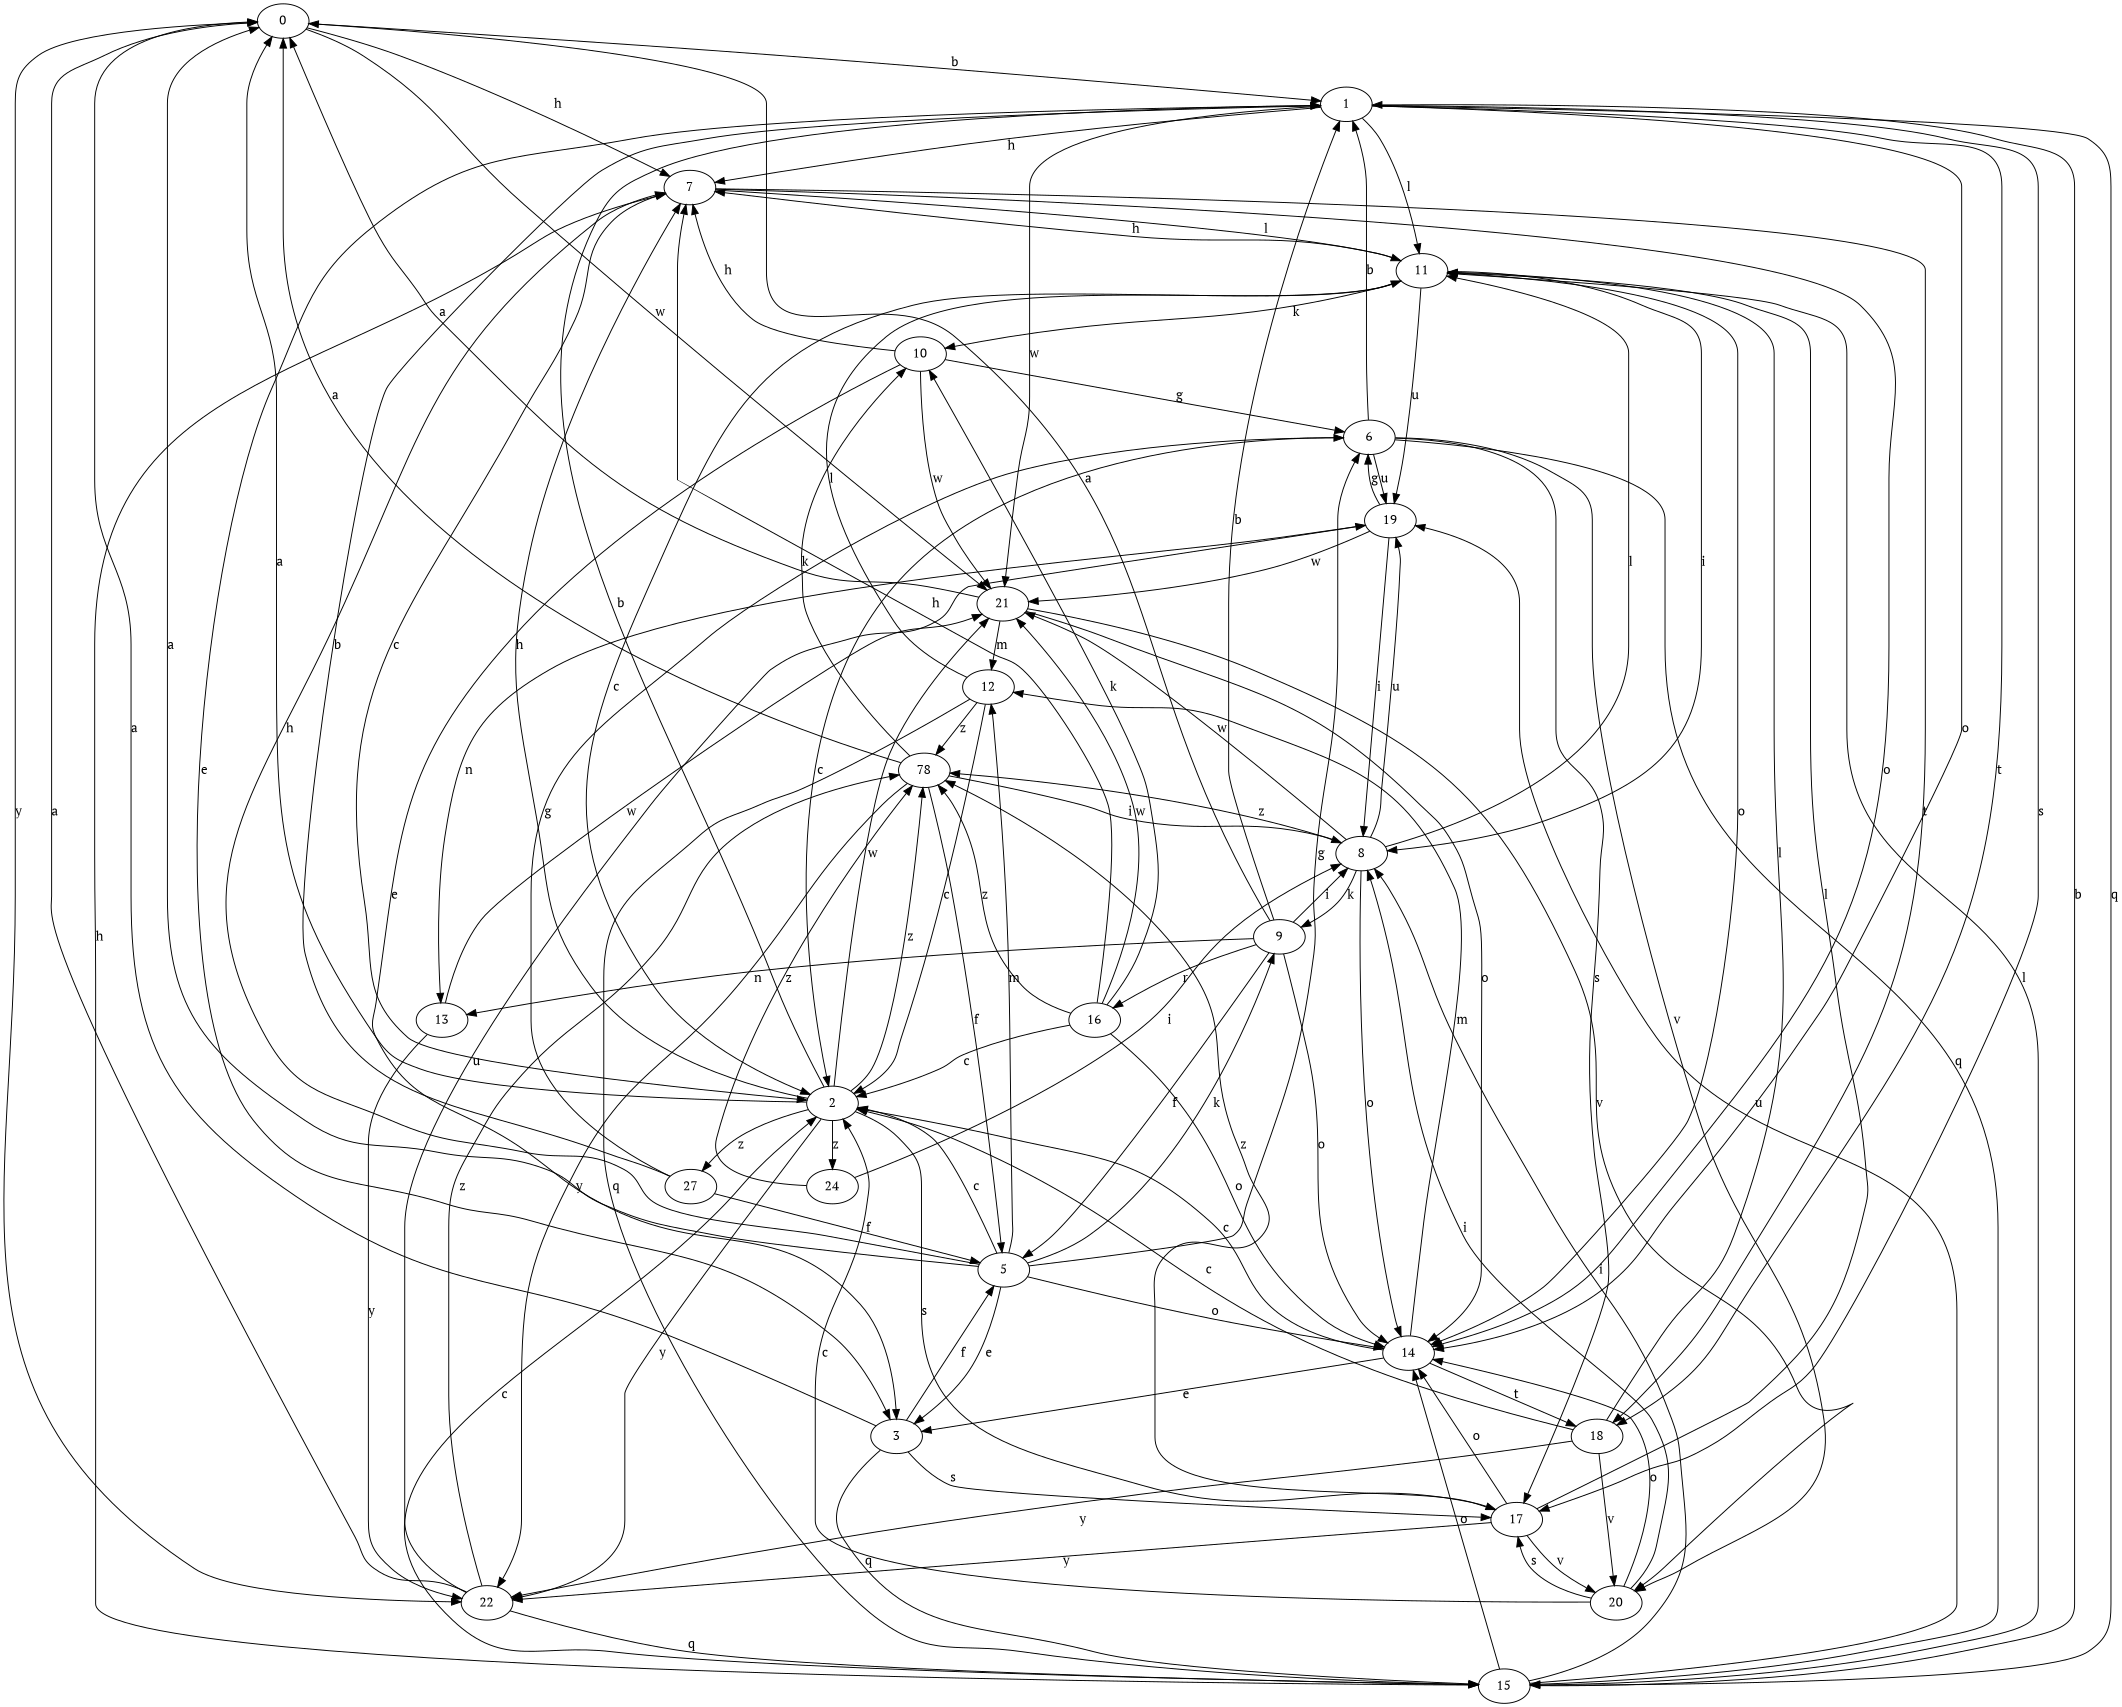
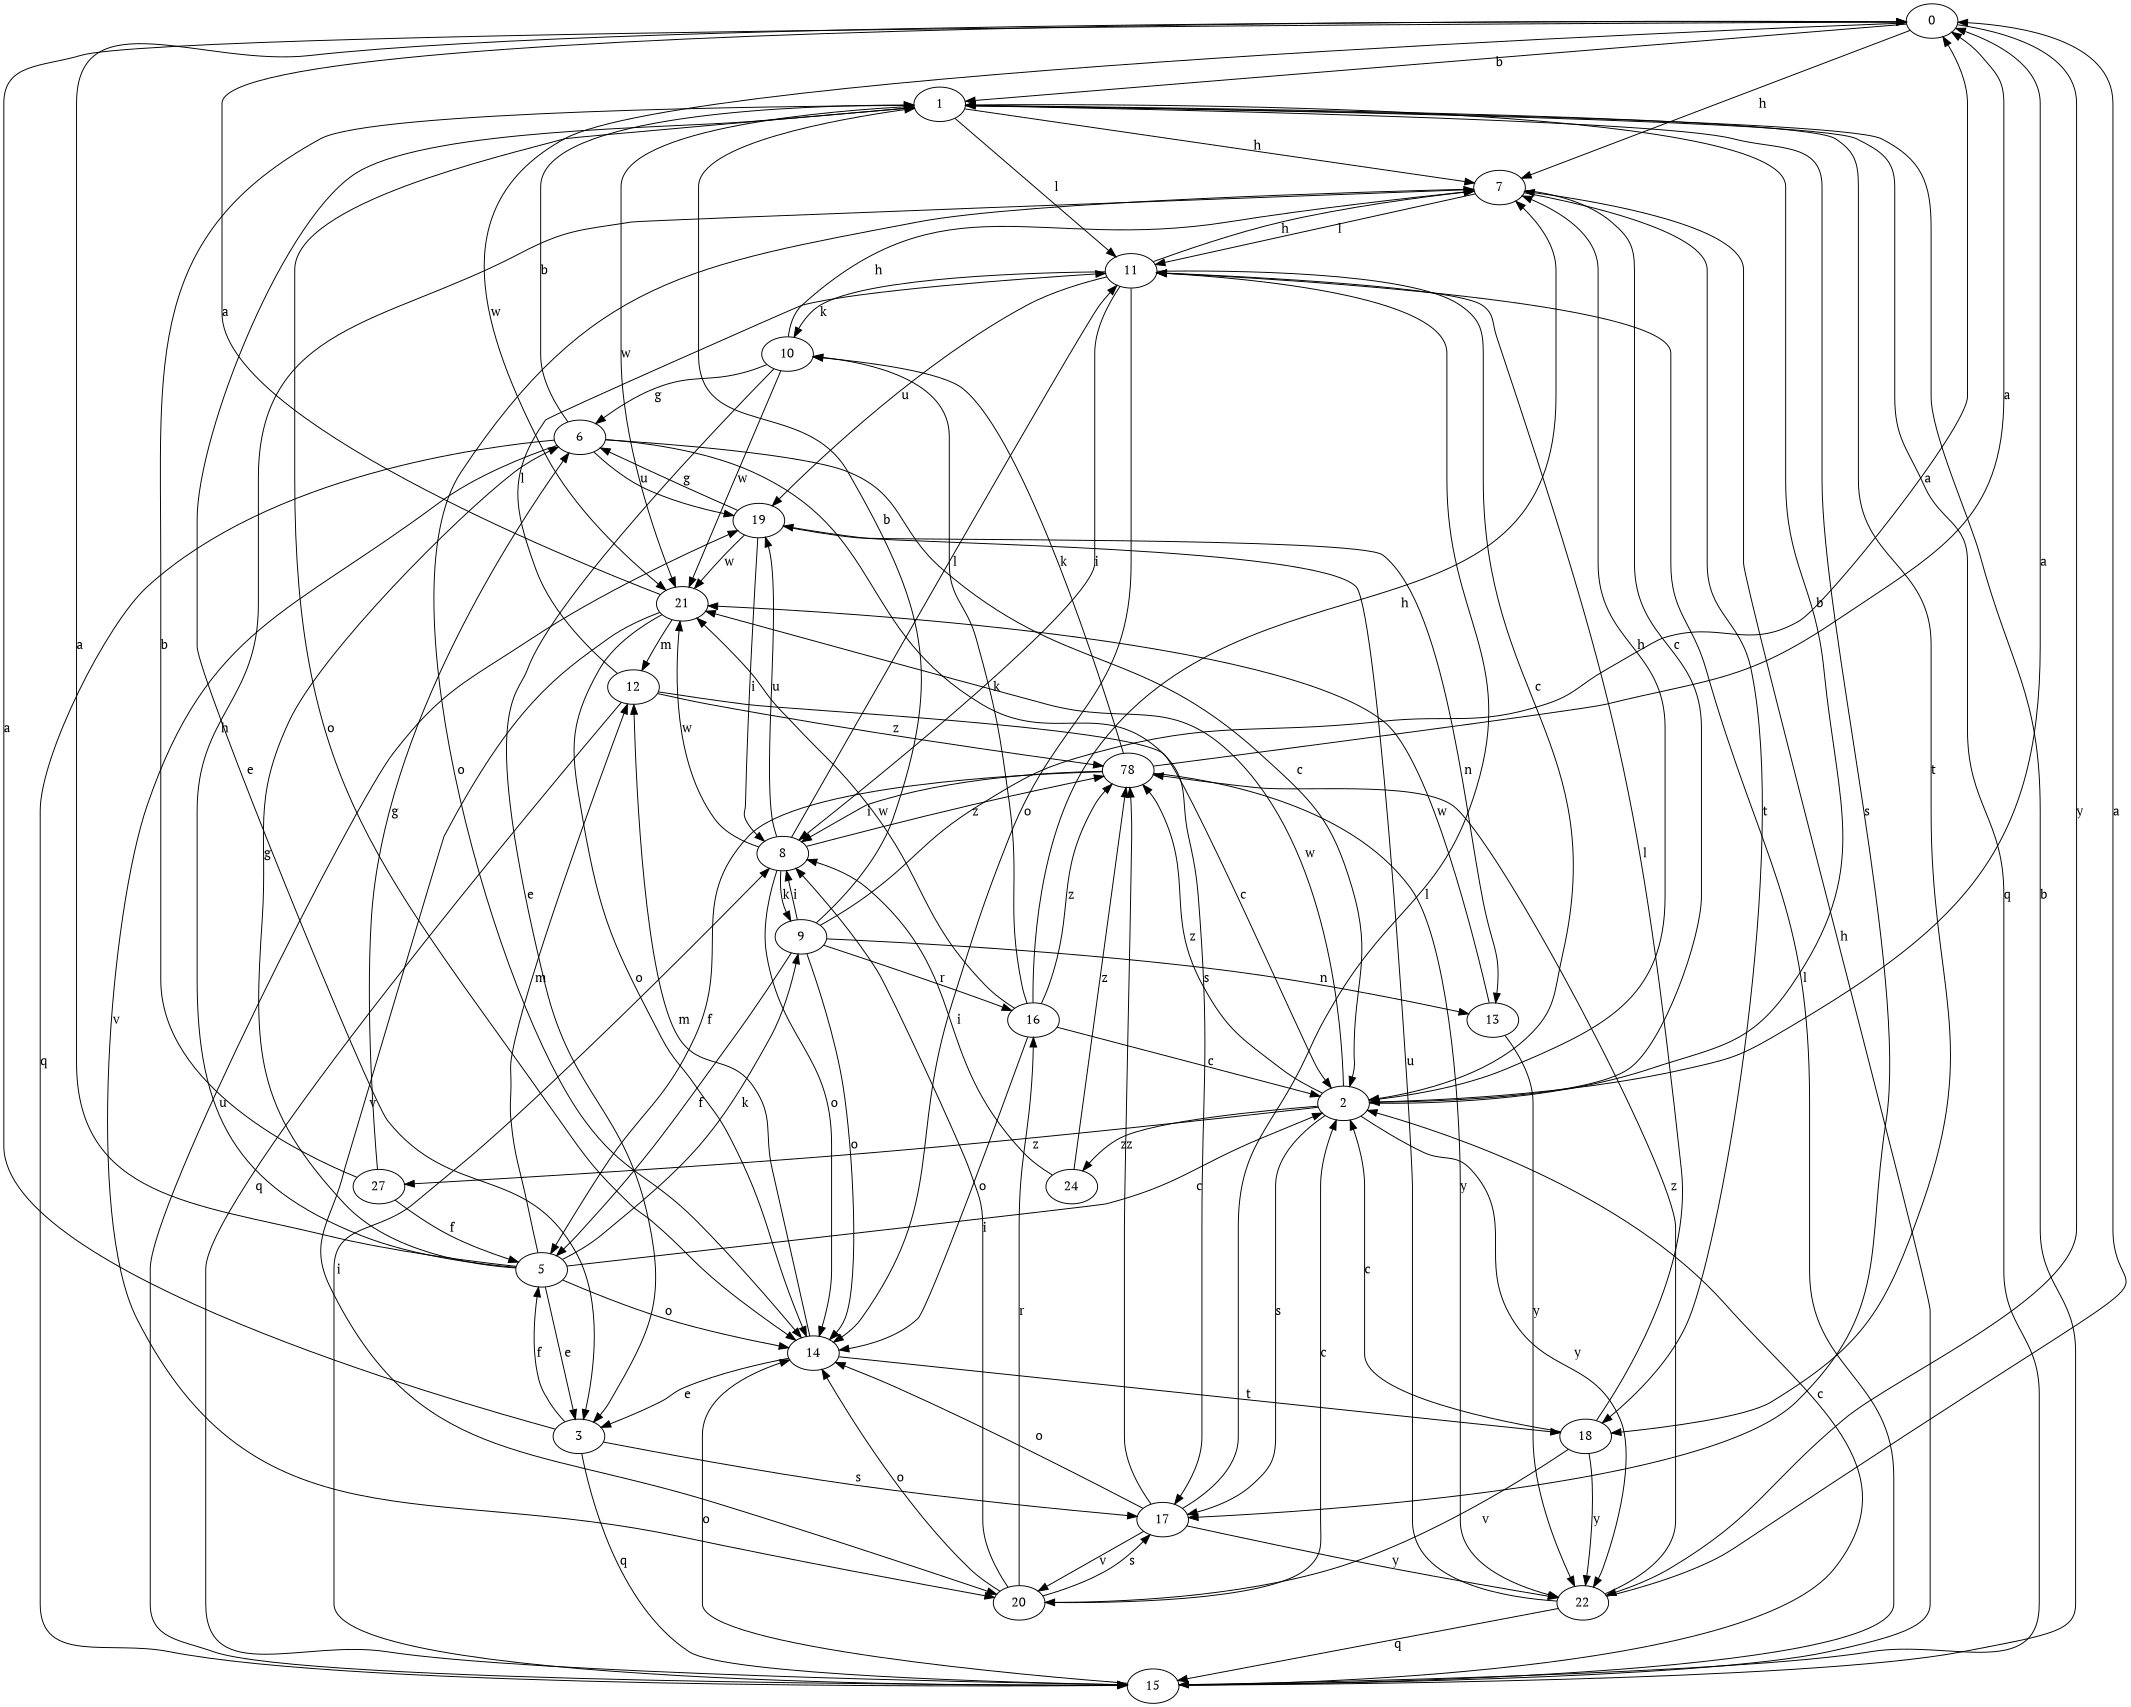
edge "14" -> "2": removed, label "c"
edge "20" -> "16": added, label "r"
